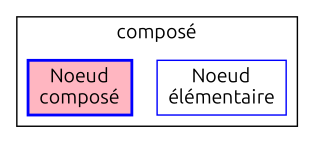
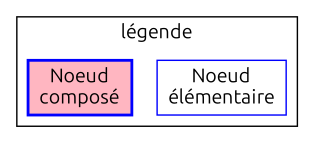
cluster "composé": label "composé" -> "légende"
